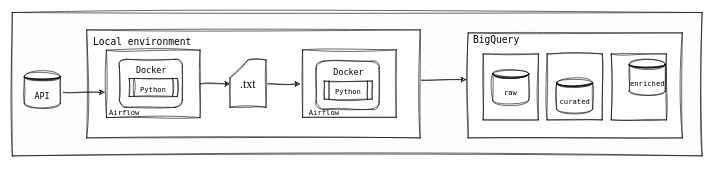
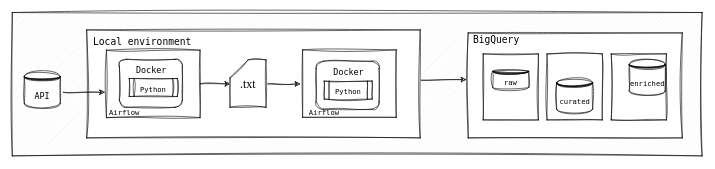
node "raw": size 36x36 -> 36x21
